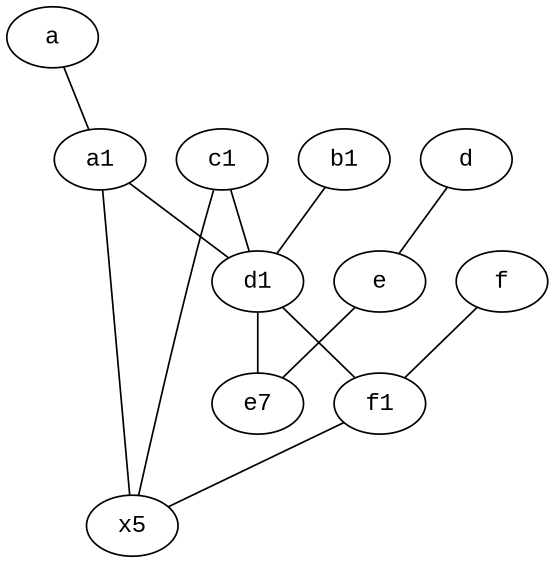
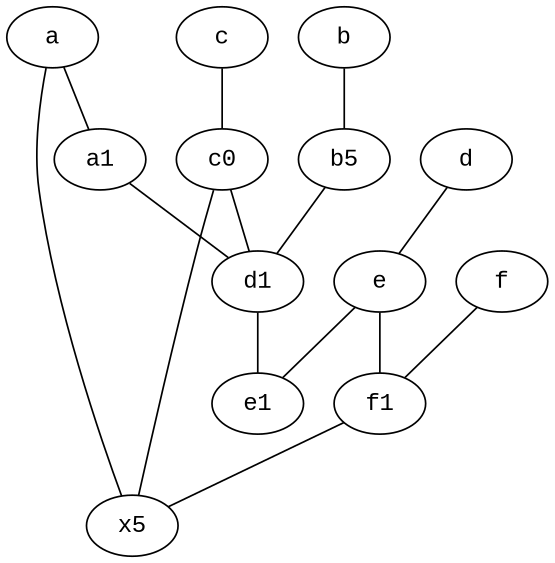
node "c": added
node "b": added
node "c1": label "c1" -> "c0"
node "b1": label "b1" -> "b5"
edge "d1" -- "f1": now "e" -- "f1"
edge "a1" -- "x5": now "a" -- "x5"
node "e7": label "e7" -> "e1"
